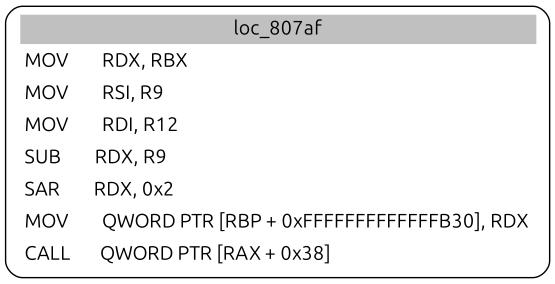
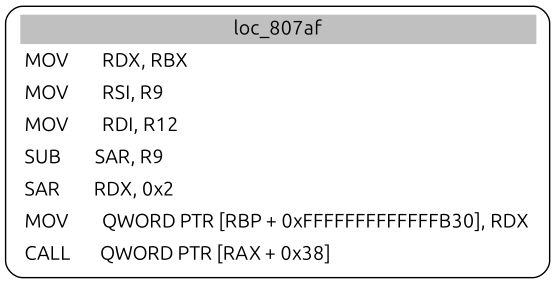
node "loc_807af": text "SUB        RDX, R9" -> "SUB        SAR, R9"
